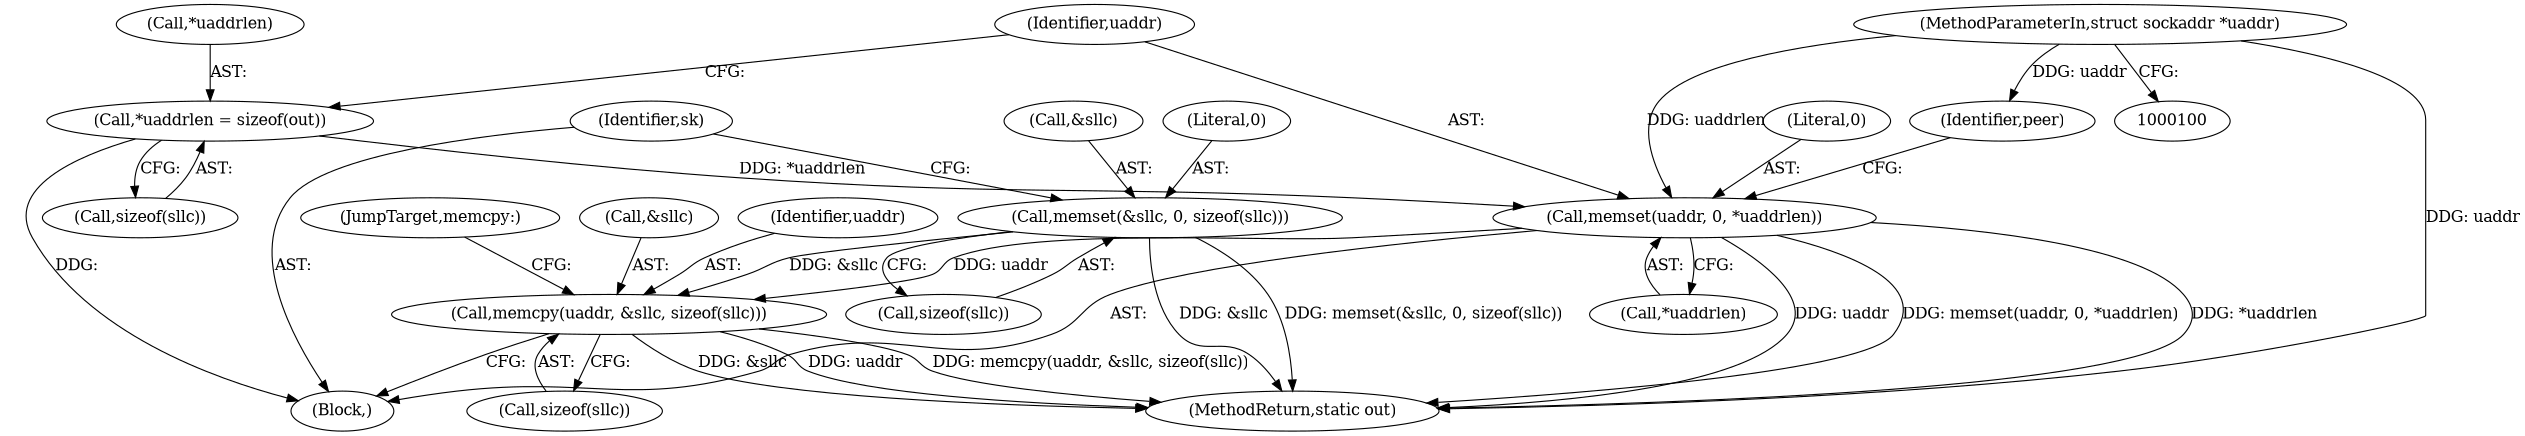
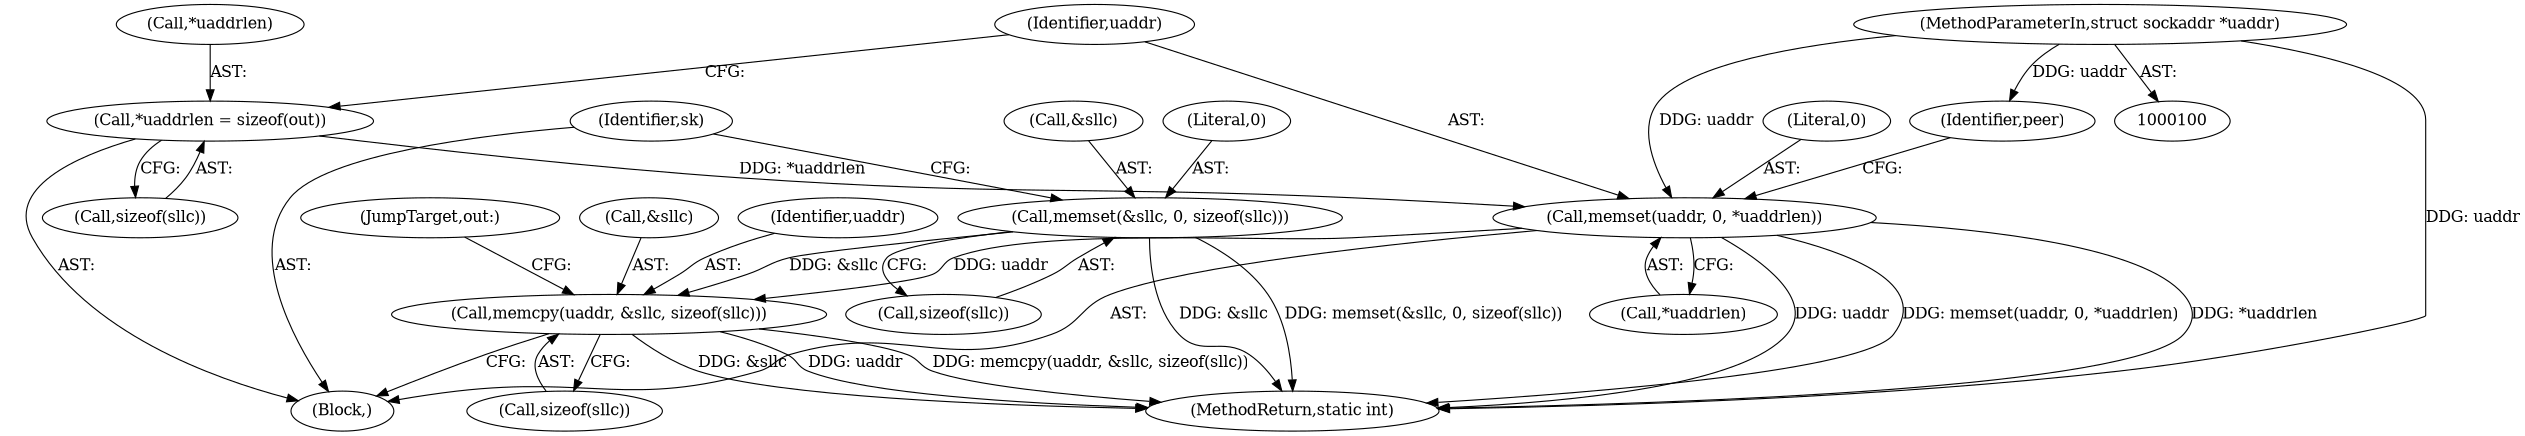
edge "(MethodParameterIn,struct sockaddr *uaddr)" -> "1000100": label "CFG: " -> "AST: "
edge "(MethodParameterIn,struct sockaddr *uaddr)" -> "(Call,memset(uaddr, 0, *uaddrlen))": label "DDG: uaddrlen" -> "DDG: uaddr"
node "(JumpTarget,memcpy:)": label "(JumpTarget,memcpy:)" -> "(JumpTarget,out:)"
edge "(Call,*uaddrlen = sizeof(out))" -> "(Block,)": label "DDG: " -> "AST: "
node "(MethodReturn,static out)": label "(MethodReturn,static out)" -> "(MethodReturn,static int)"
